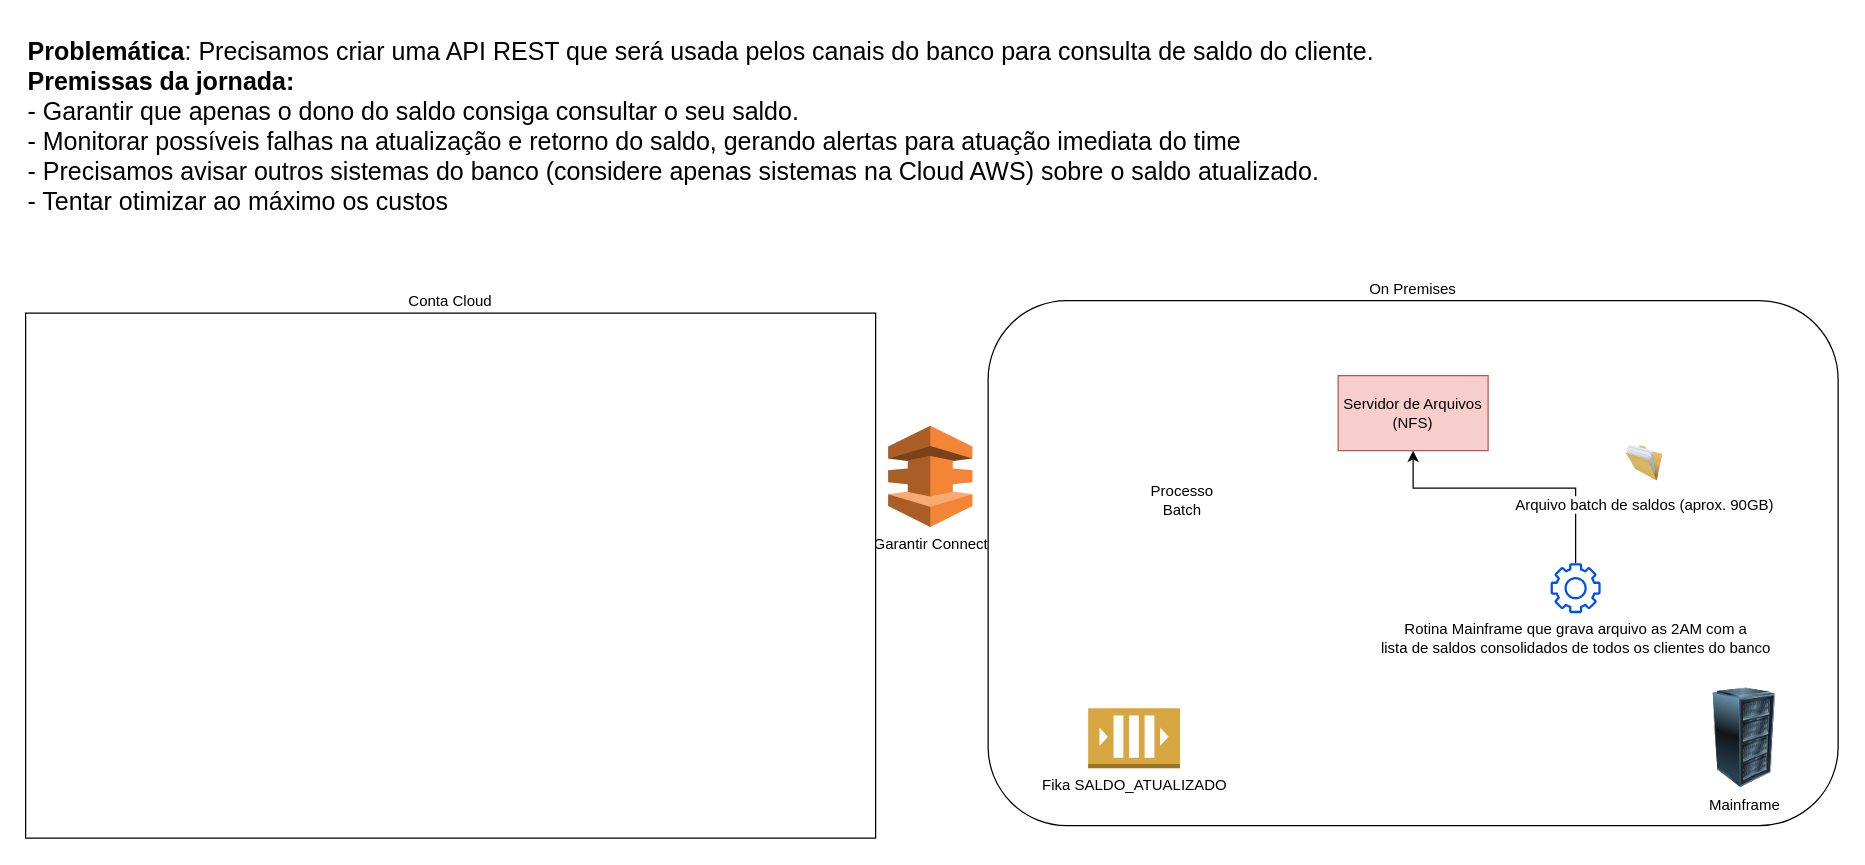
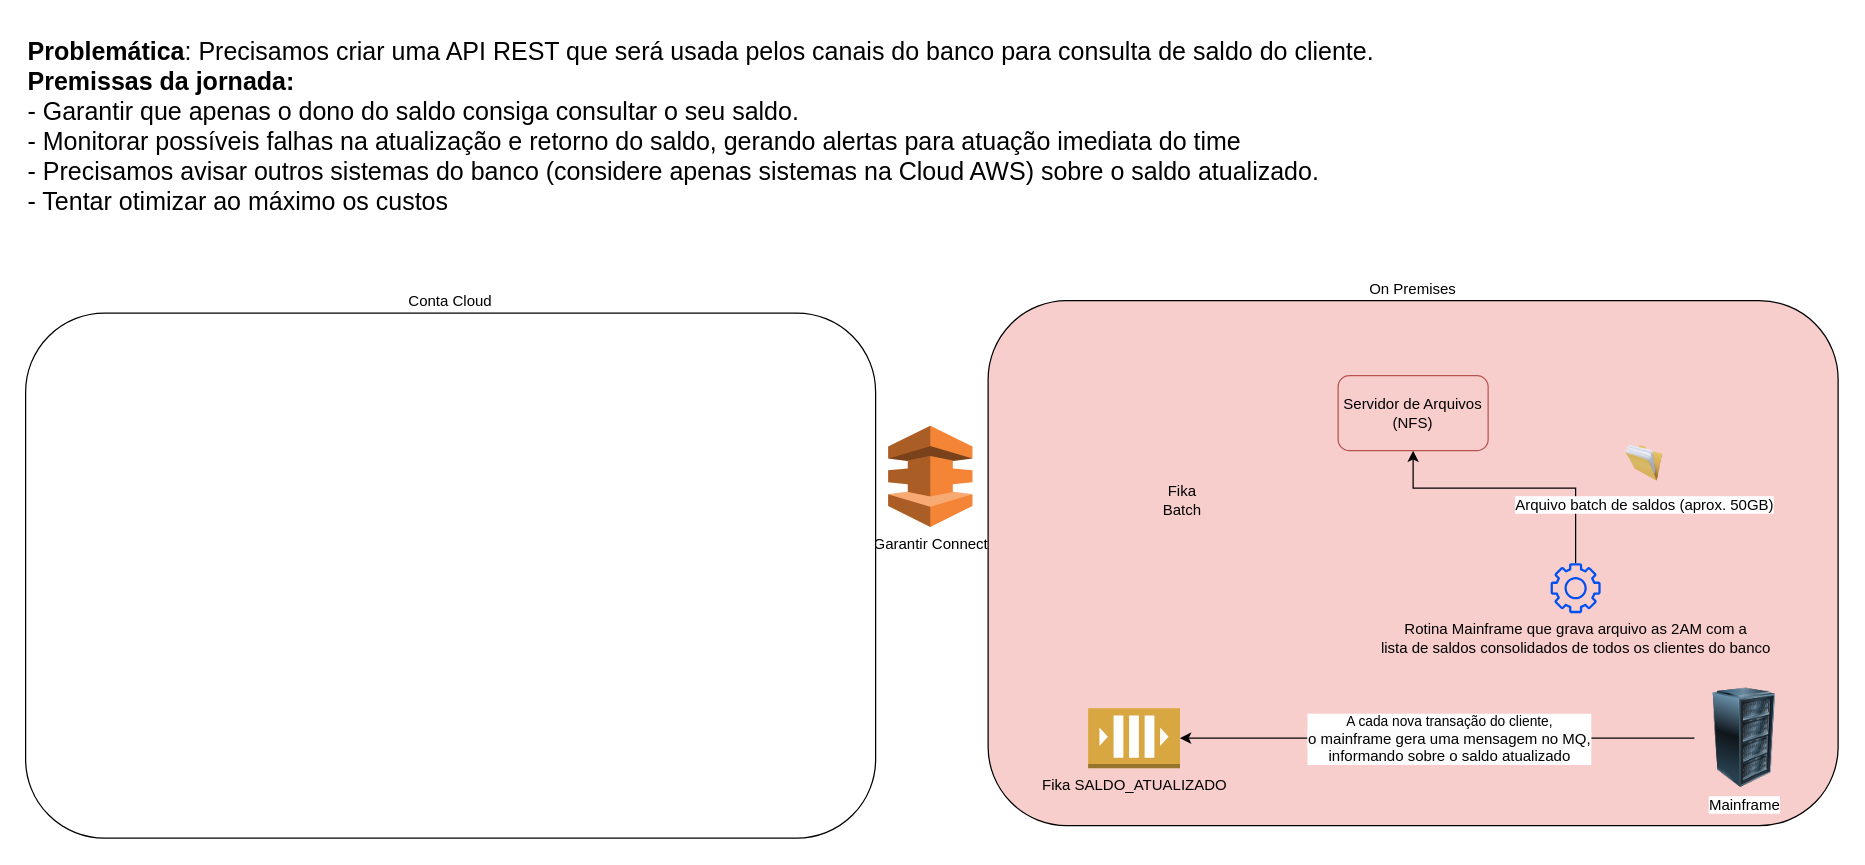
node "Servidor de Arquivos (NFS)": shape rectangle -> rounded rectangle
node "Processo Batch": label "Processo Batch" -> "Fika Batch"
node "Arquivo batch de saldos (aprox. 90GB)": label "Arquivo batch de saldos (aprox. 90GB)" -> "Arquivo batch de saldos (aprox. 50GB)"
node "On Premises": fillcolor #ffffff -> #f8cecc
node "Conta Cloud": shape rectangle -> rounded rectangle
edge "Mainframe" -> "Fika SALDO_ATUALIZADO": added, label "A cada nova transação do cliente,o mainframe gera uma mensagem no MQ,informando sobre o saldo atualizado"
